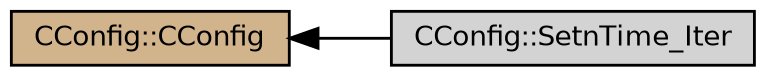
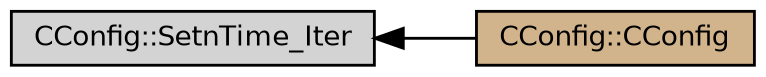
edge "CConfig::SetnTime_Iter" -> "CConfig::CConfig": reversed
